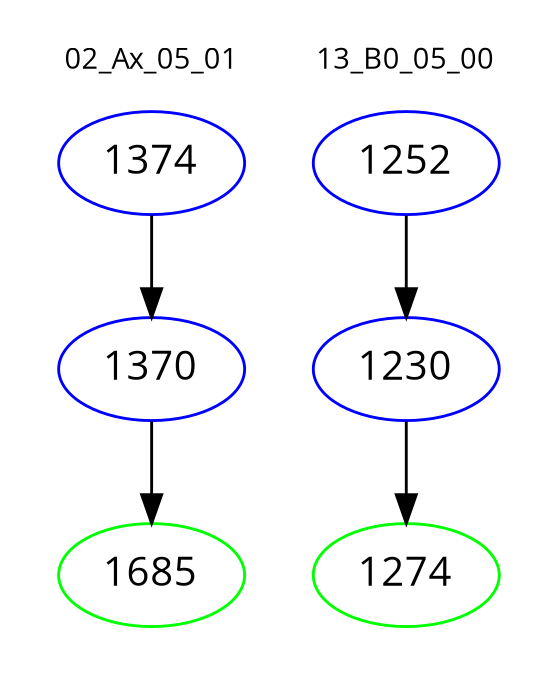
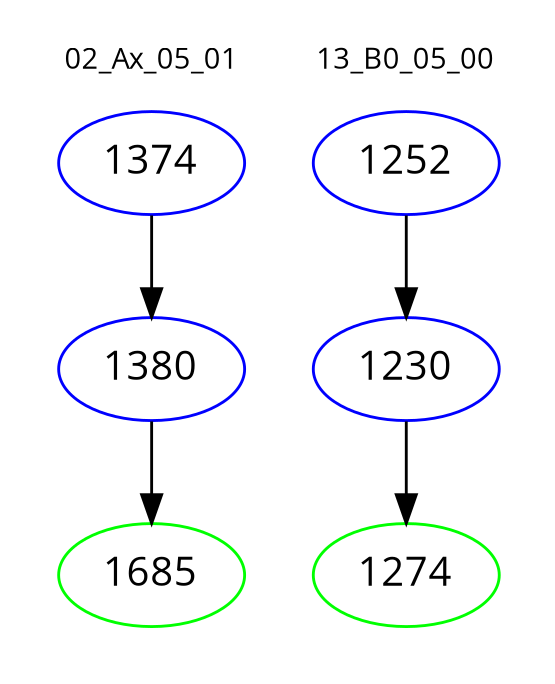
node "1370": label "1370" -> "1380"
